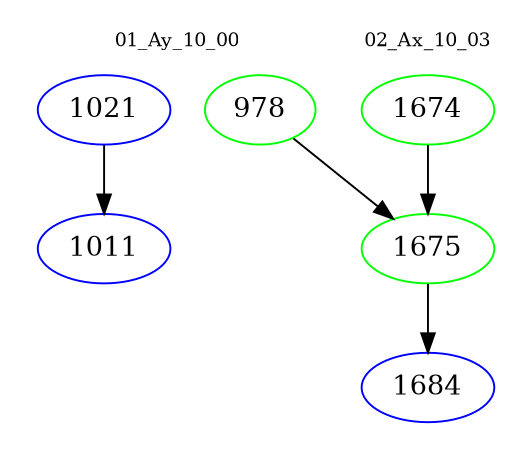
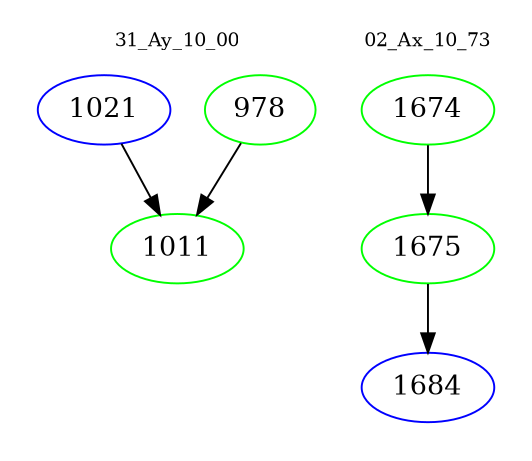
cluster "01_Ay_10_00": label "01_Ay_10_00" -> "31_Ay_10_00"
cluster "02_Ax_10_03": label "02_Ax_10_03" -> "02_Ax_10_73"
edge "978" -> "1675": now "978" -> "1011"
node "1011": color blue -> green
